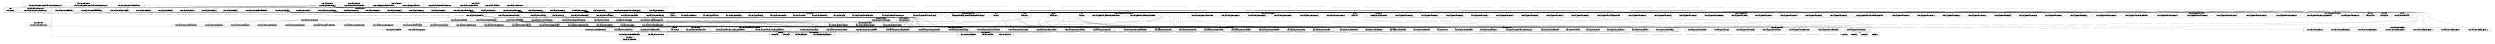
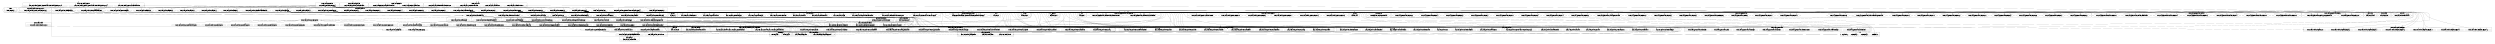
node "Moose::Util::TypeConstraints::BEGIN@3": removed
